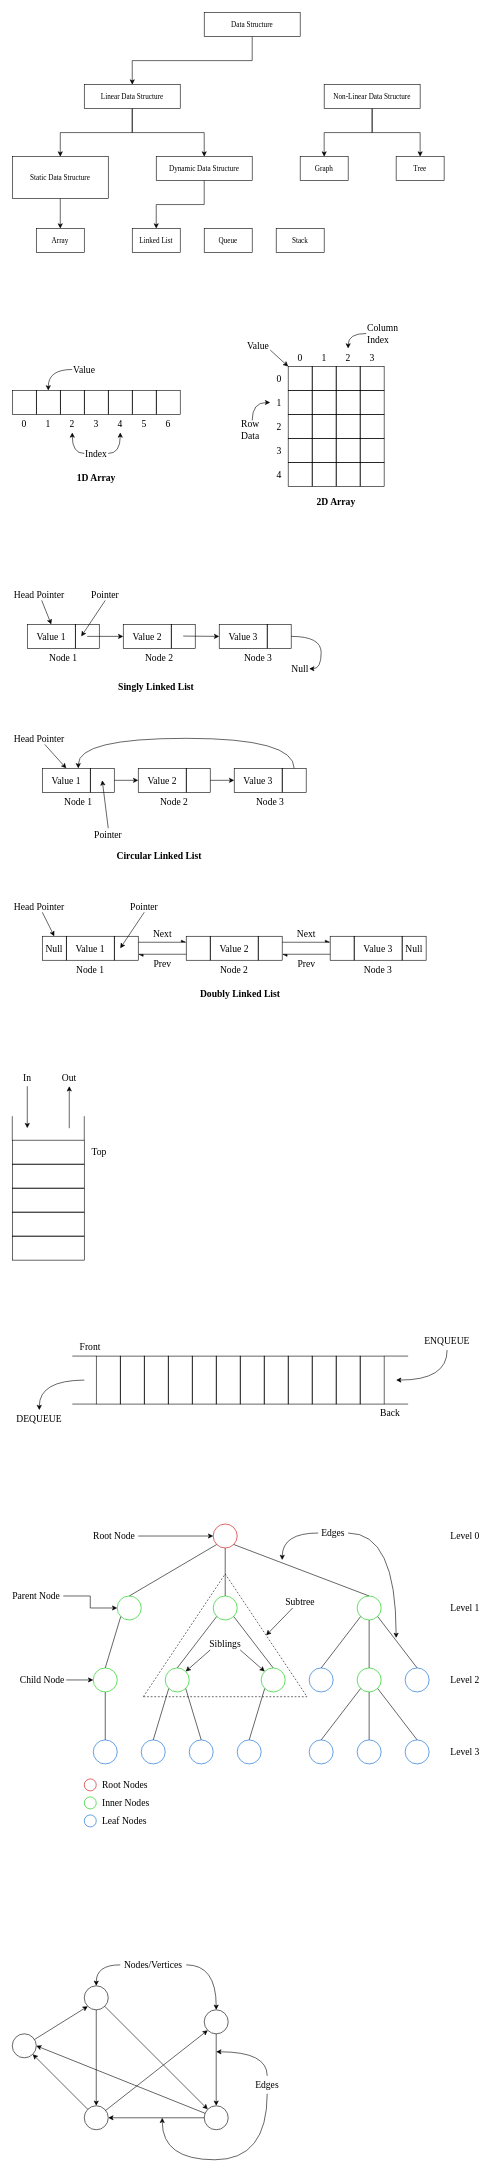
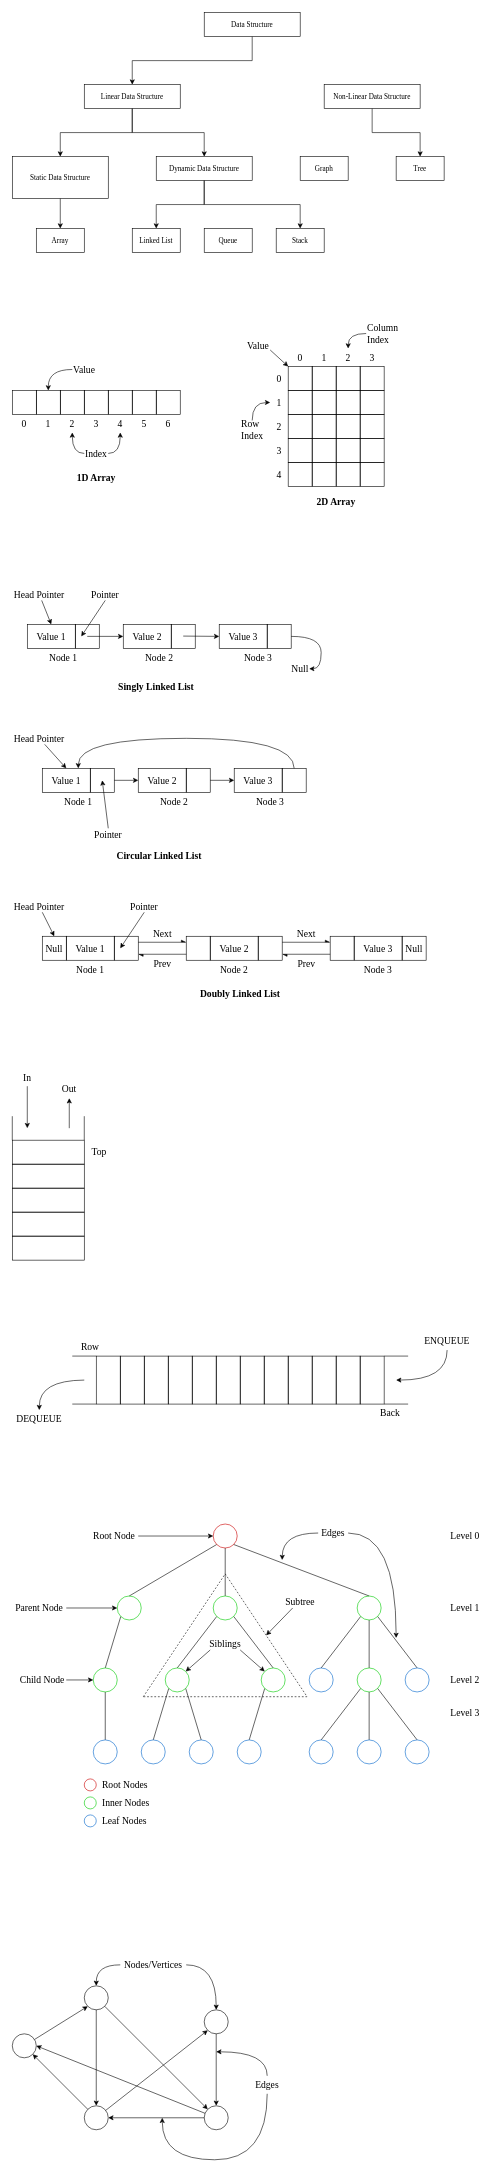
edge "Non-Linear Data Structure" -> "Graph": removed
edge "Dynamic Data Structure" -> "Stack": added
node "Row Data": label "Row Data" -> "Row Index"
node "Out": moved (69, 1077) -> (69, 1089)
node "Front": label "Front" -> "Row"
node "Parent Node": moved (36, 1596) -> (39, 1608)
node "Level 3": moved (465, 1752) -> (465, 1713)
